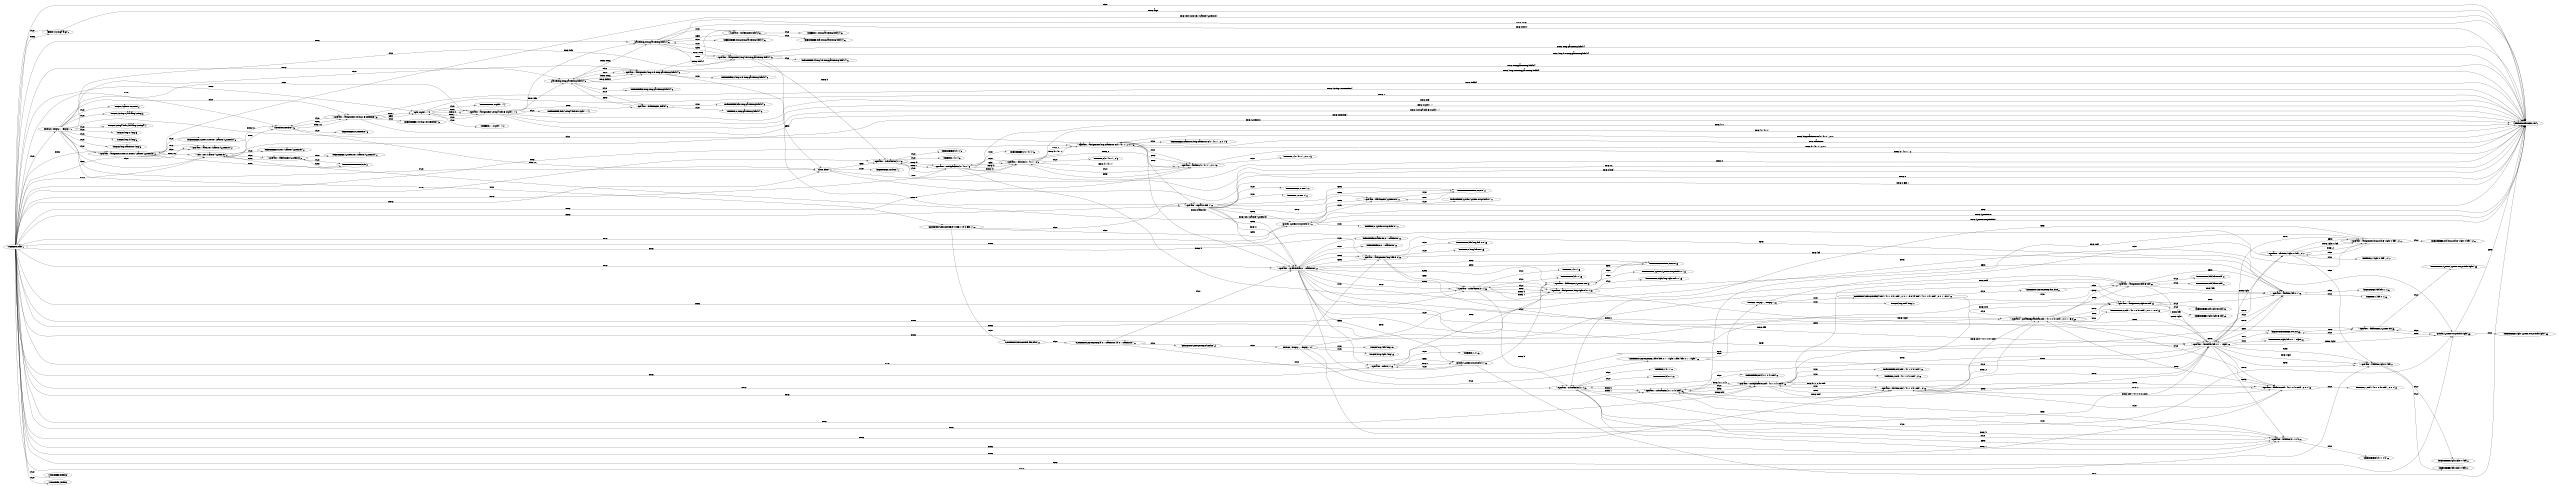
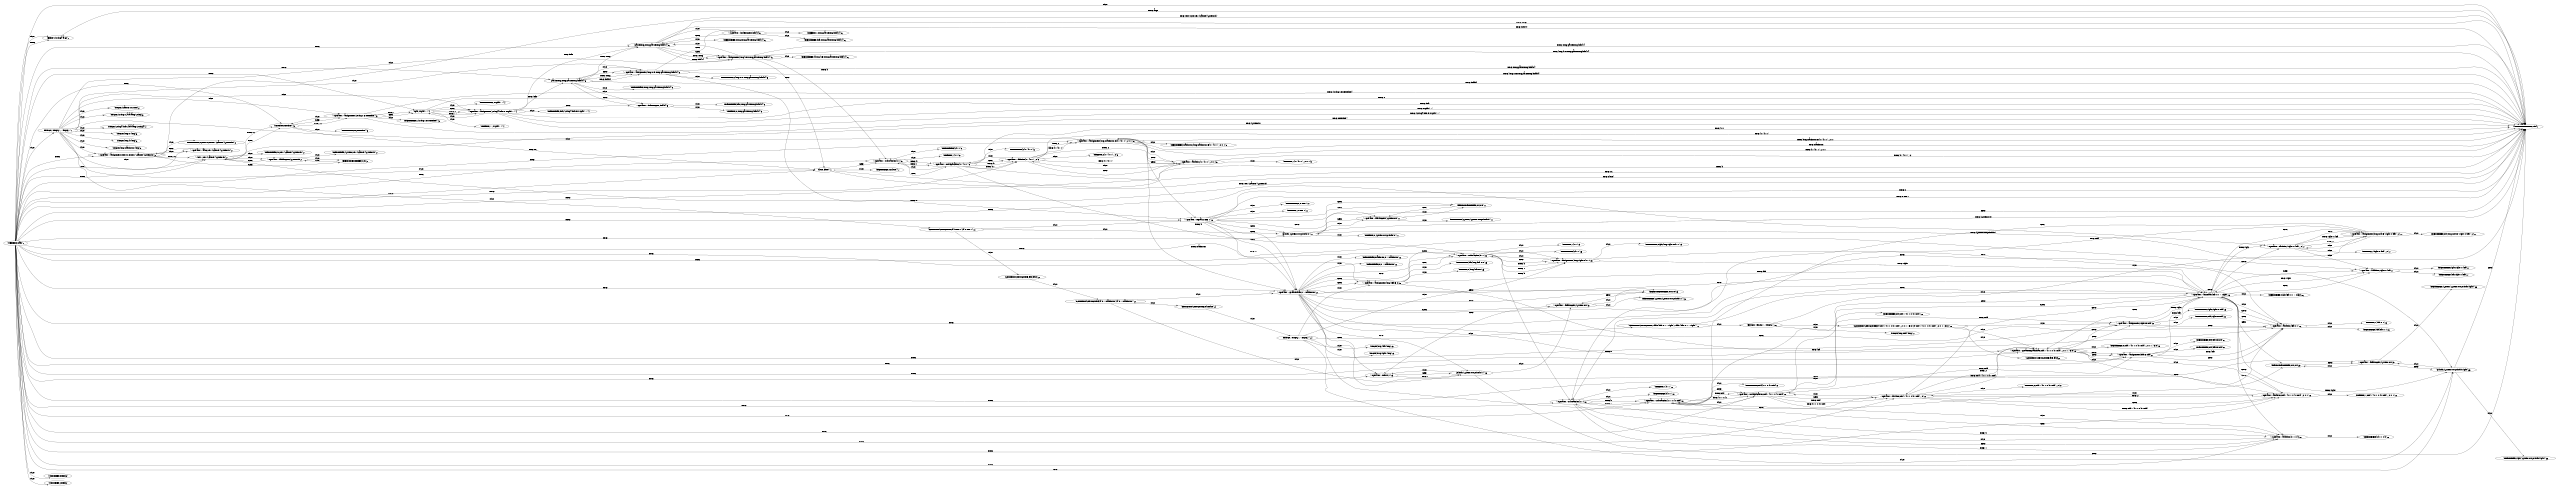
node "(LITERAL,1,-1)": removed
edge "(<operator>.multiplication,mid * (k - 1 + k - mid))" -> "(LITERAL,2,mid * (k - 1 + k - mid) / 2)": now "(<operator>.division,mid * (k - 1 + k - mid) / 2)" -> "(LITERAL,2,mid * (k - 1 + k - mid) / 2)"
